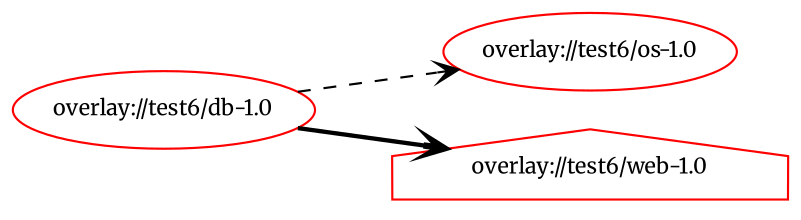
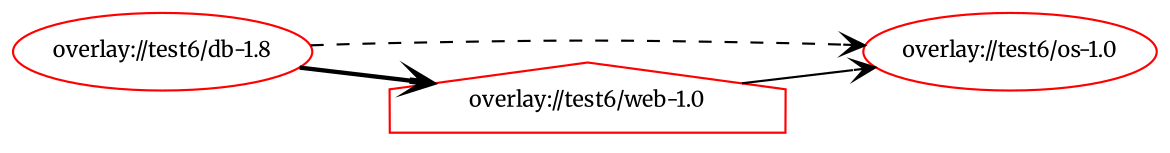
edge "overlay://test6/web-1.0" -> "overlay://test6/os-1.0": added
node "overlay://test6/db-1.0": label "overlay://test6/db-1.0" -> "overlay://test6/db-1.8"
